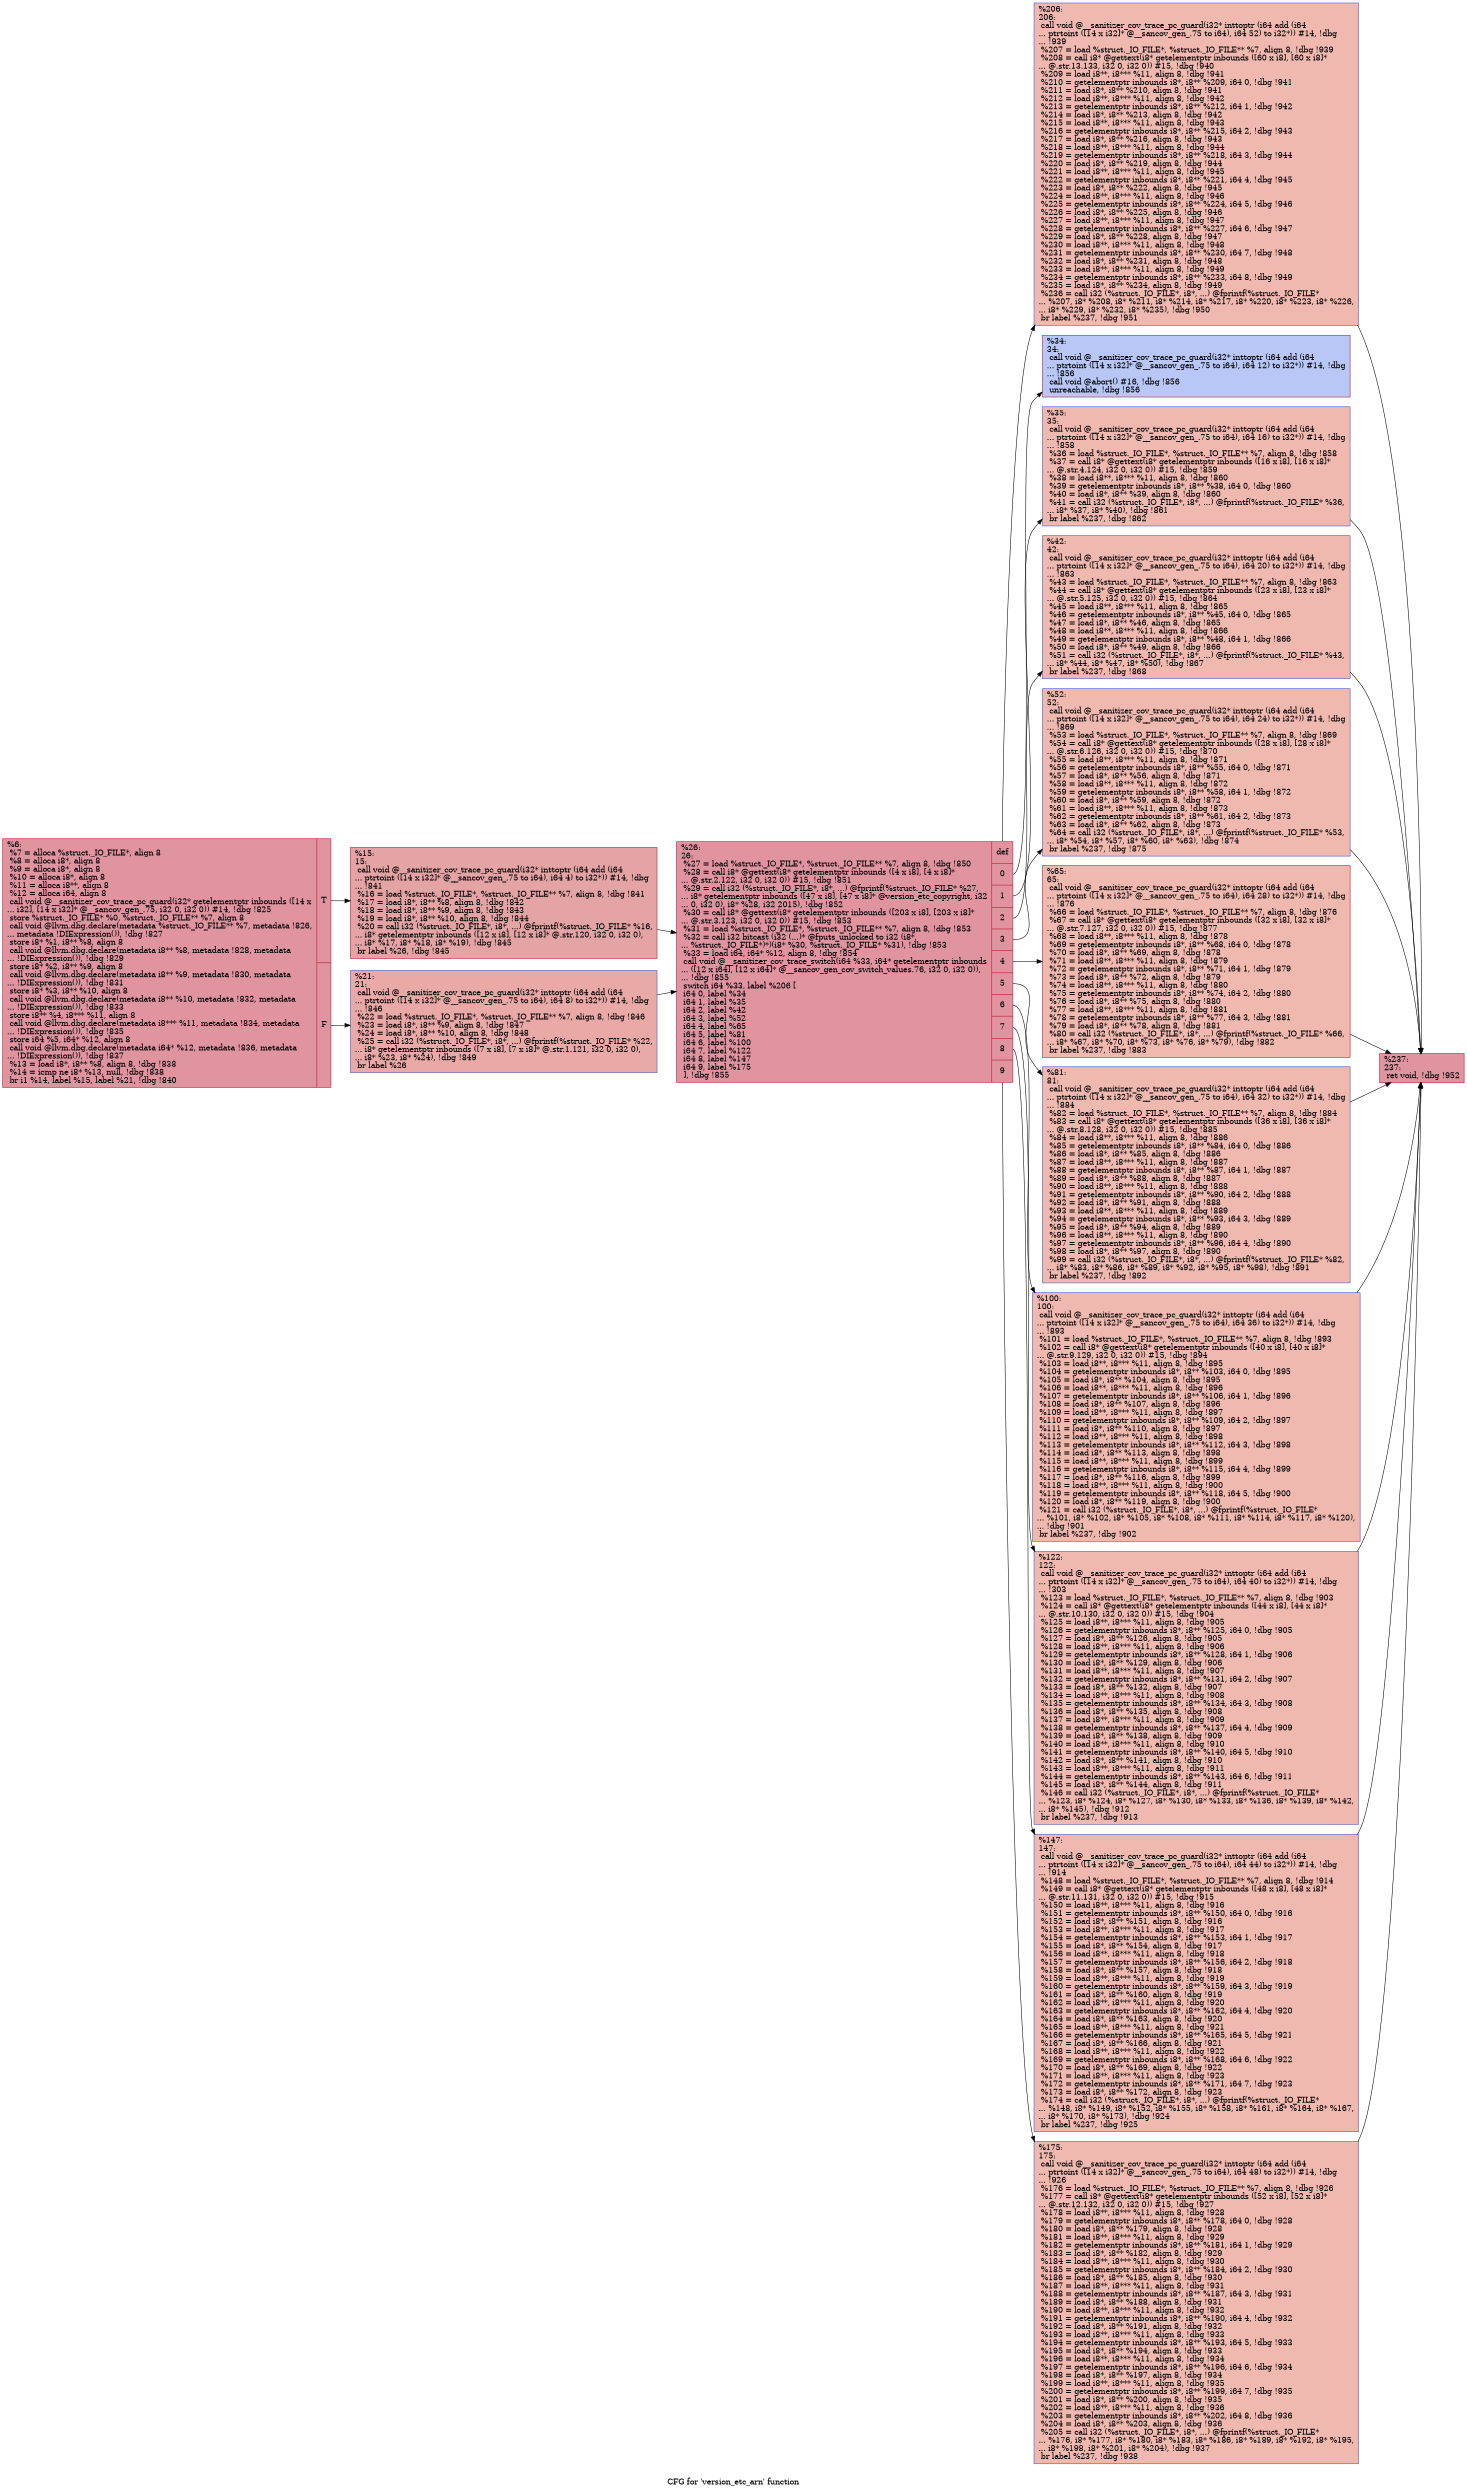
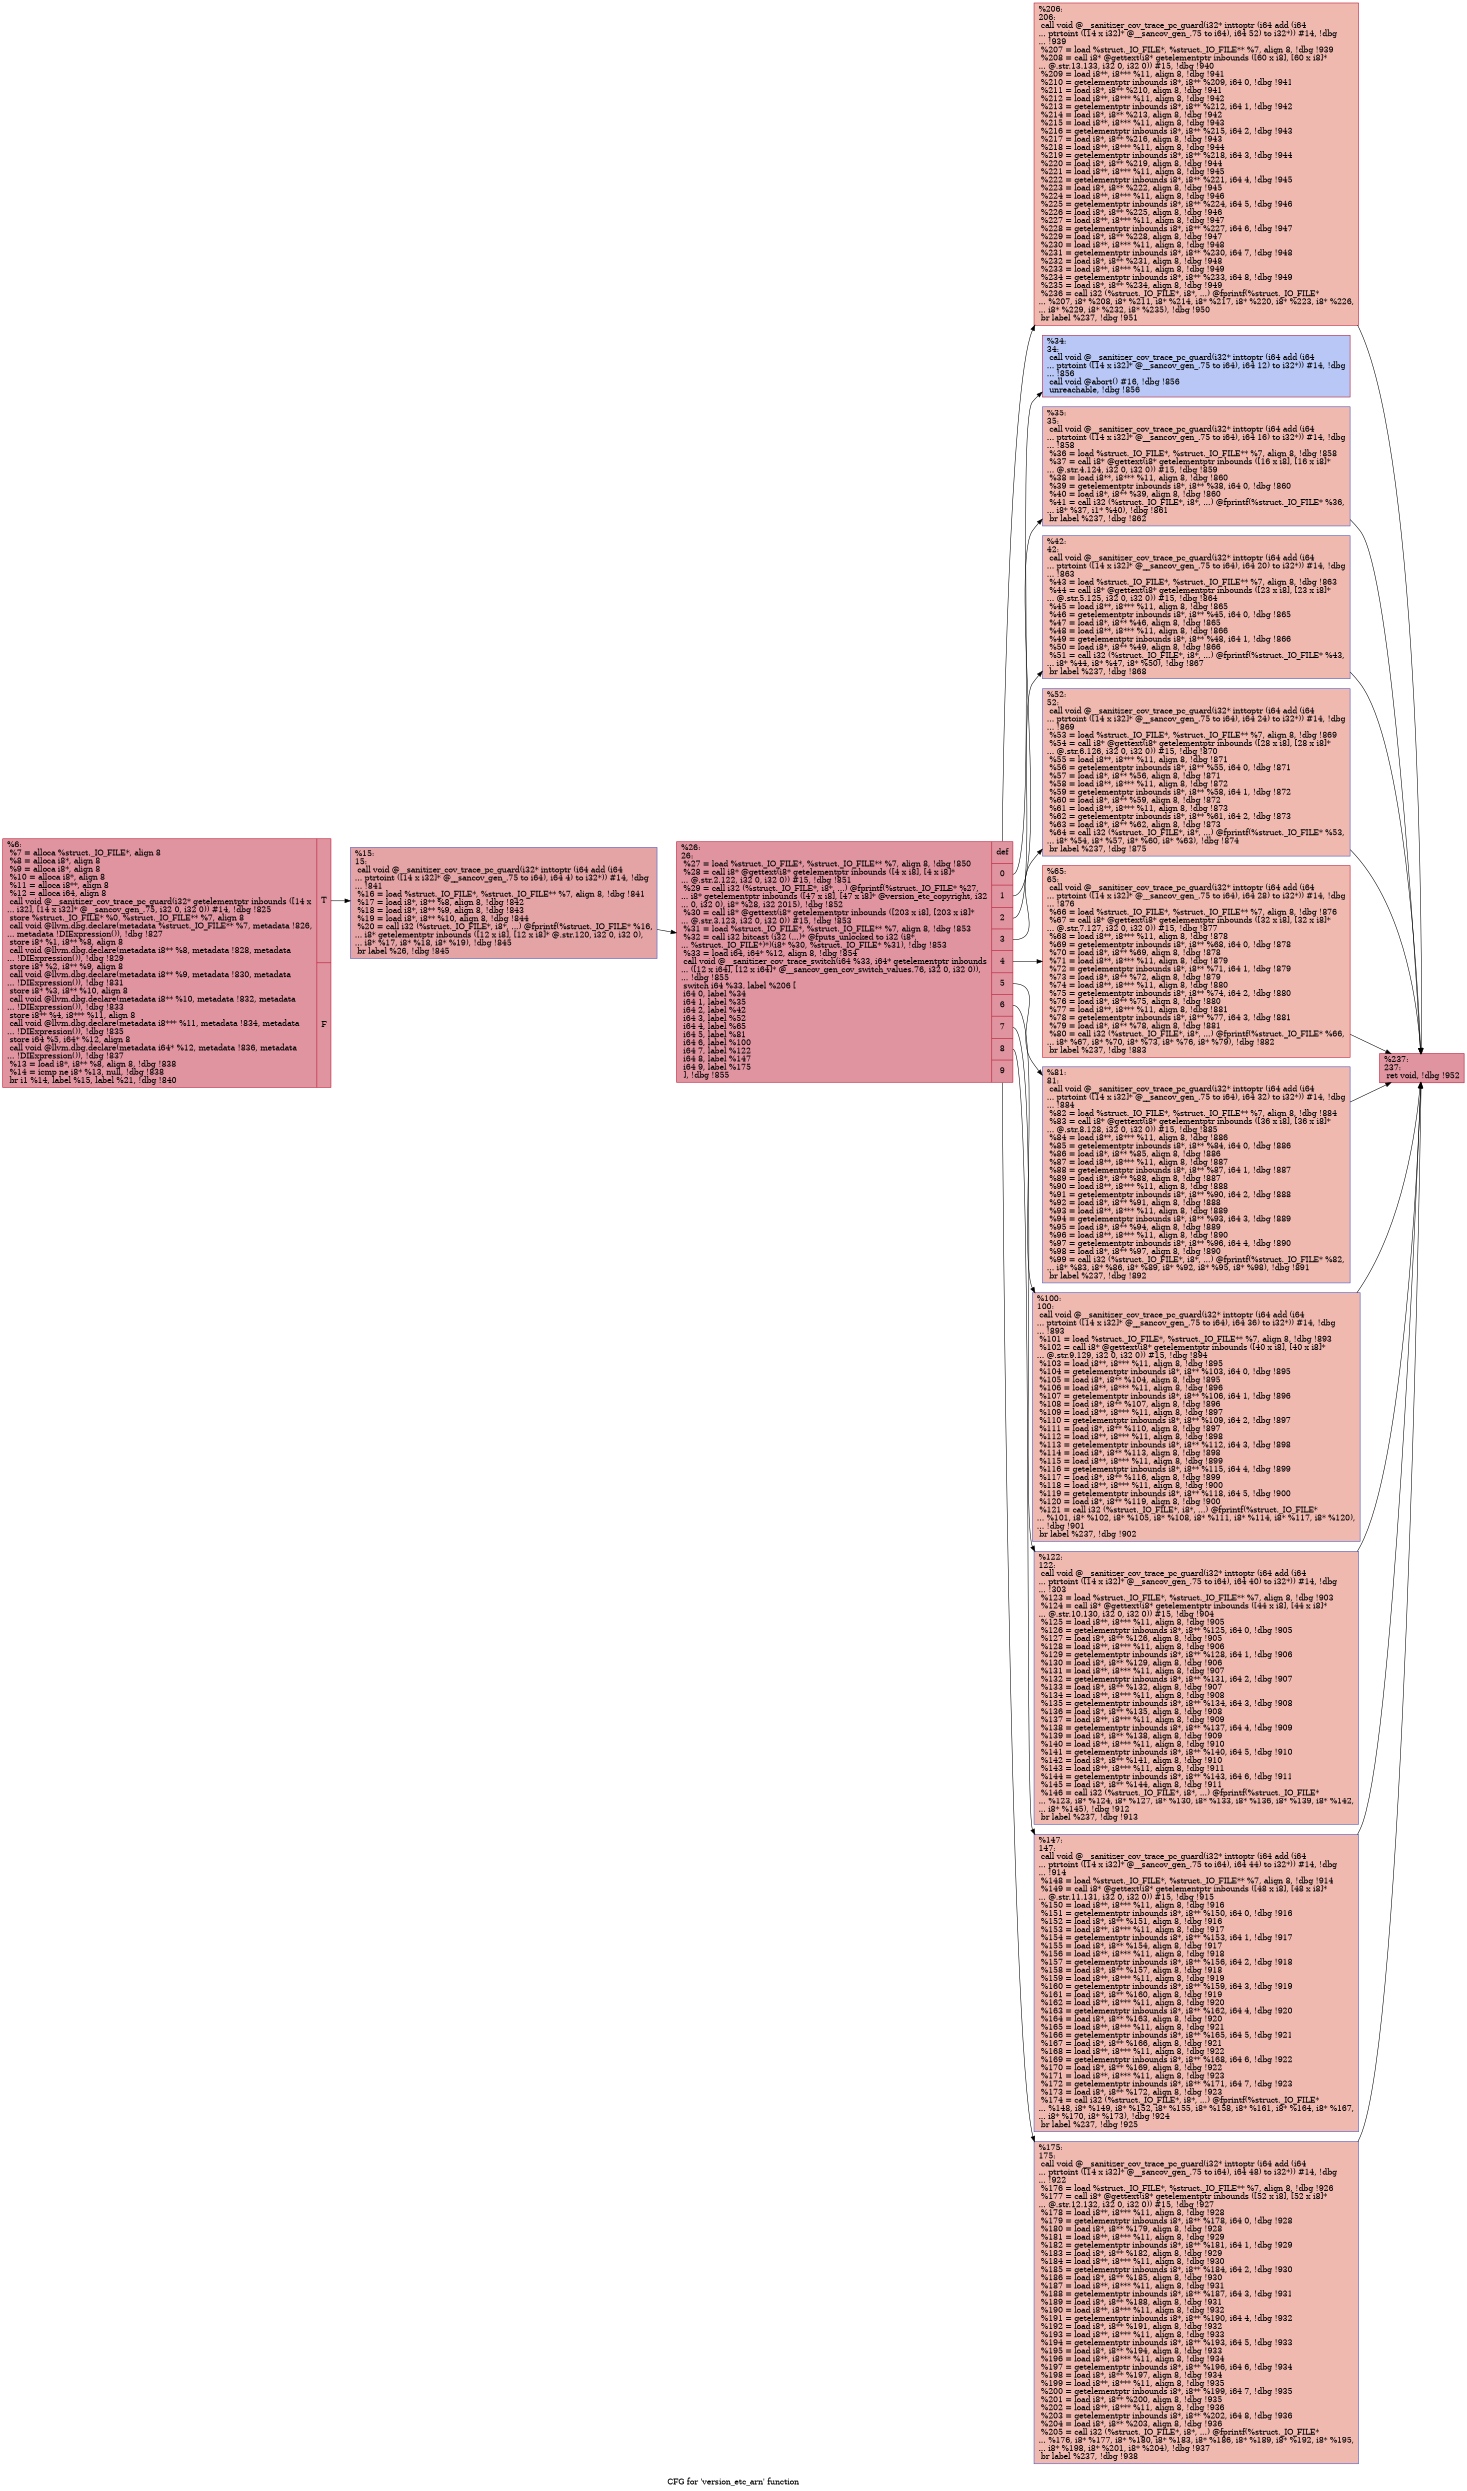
node "%206:": color #3d50c3ff -> #b70d28ff
node "%35:": text "... i8* %37, i8* %40), !dbg !861" -> "... i8* %37, i1* %40), !dbg !861"
node "%15:": color #b70d28ff -> #3d50c3ff
node "%21:": removed
node "%175:": text "... !926" -> "... !922"
